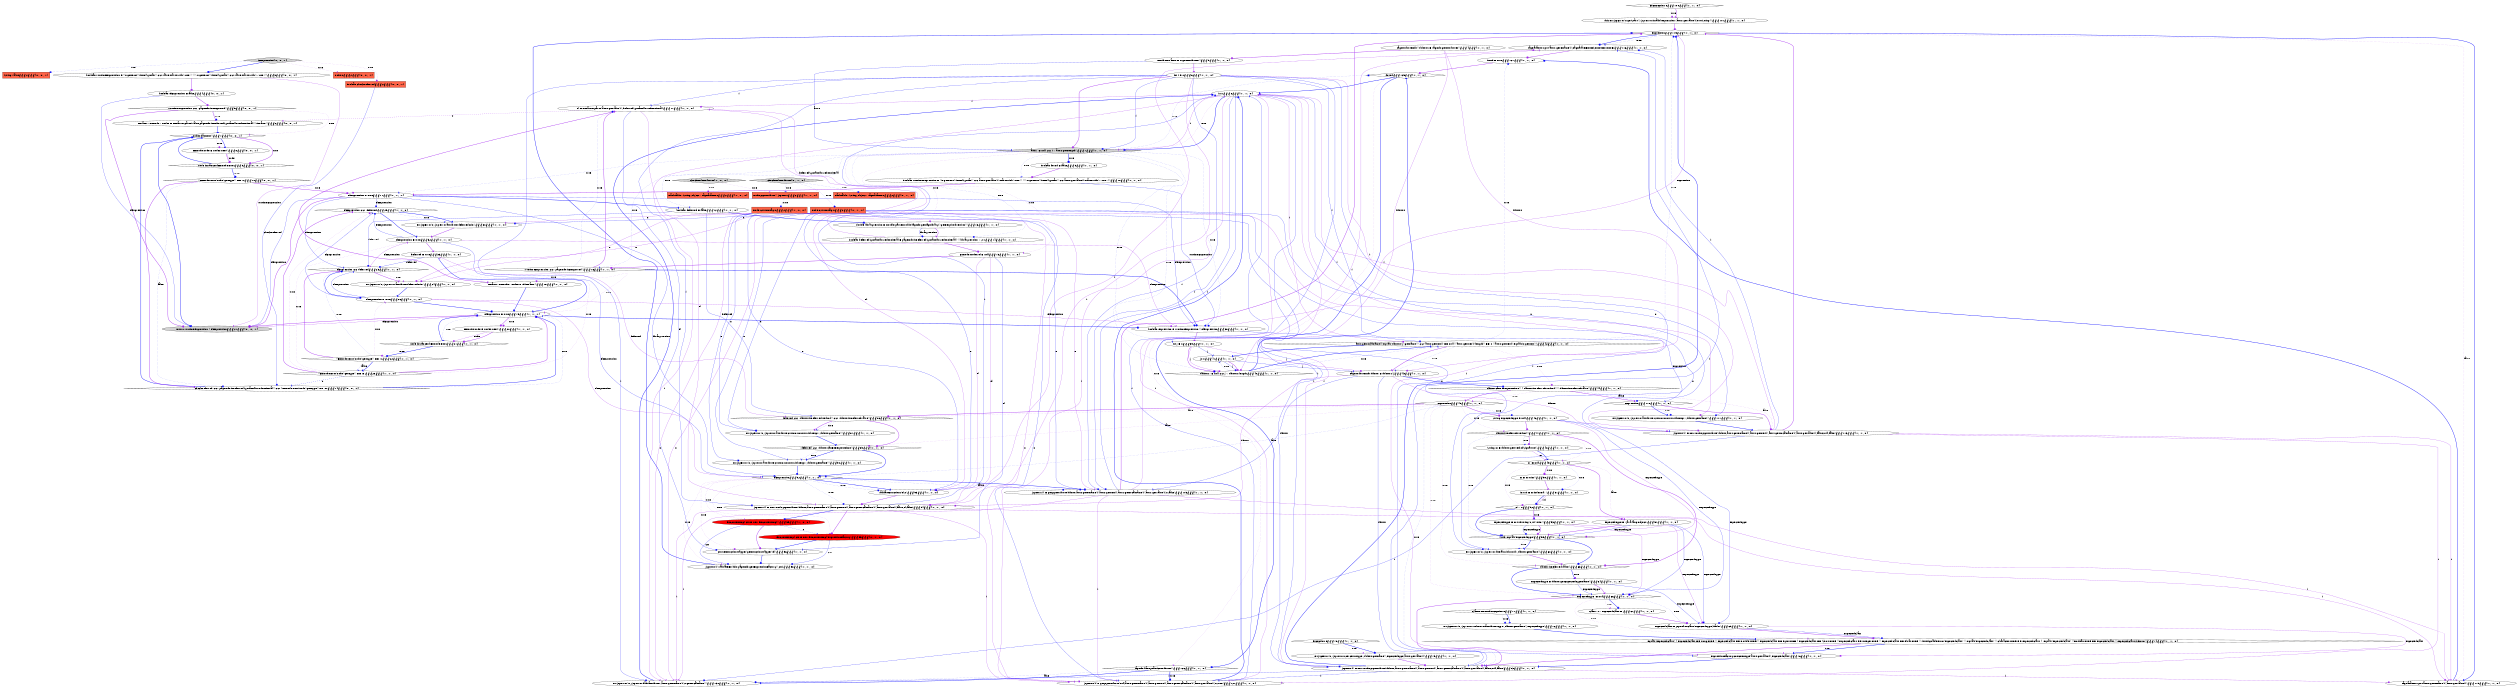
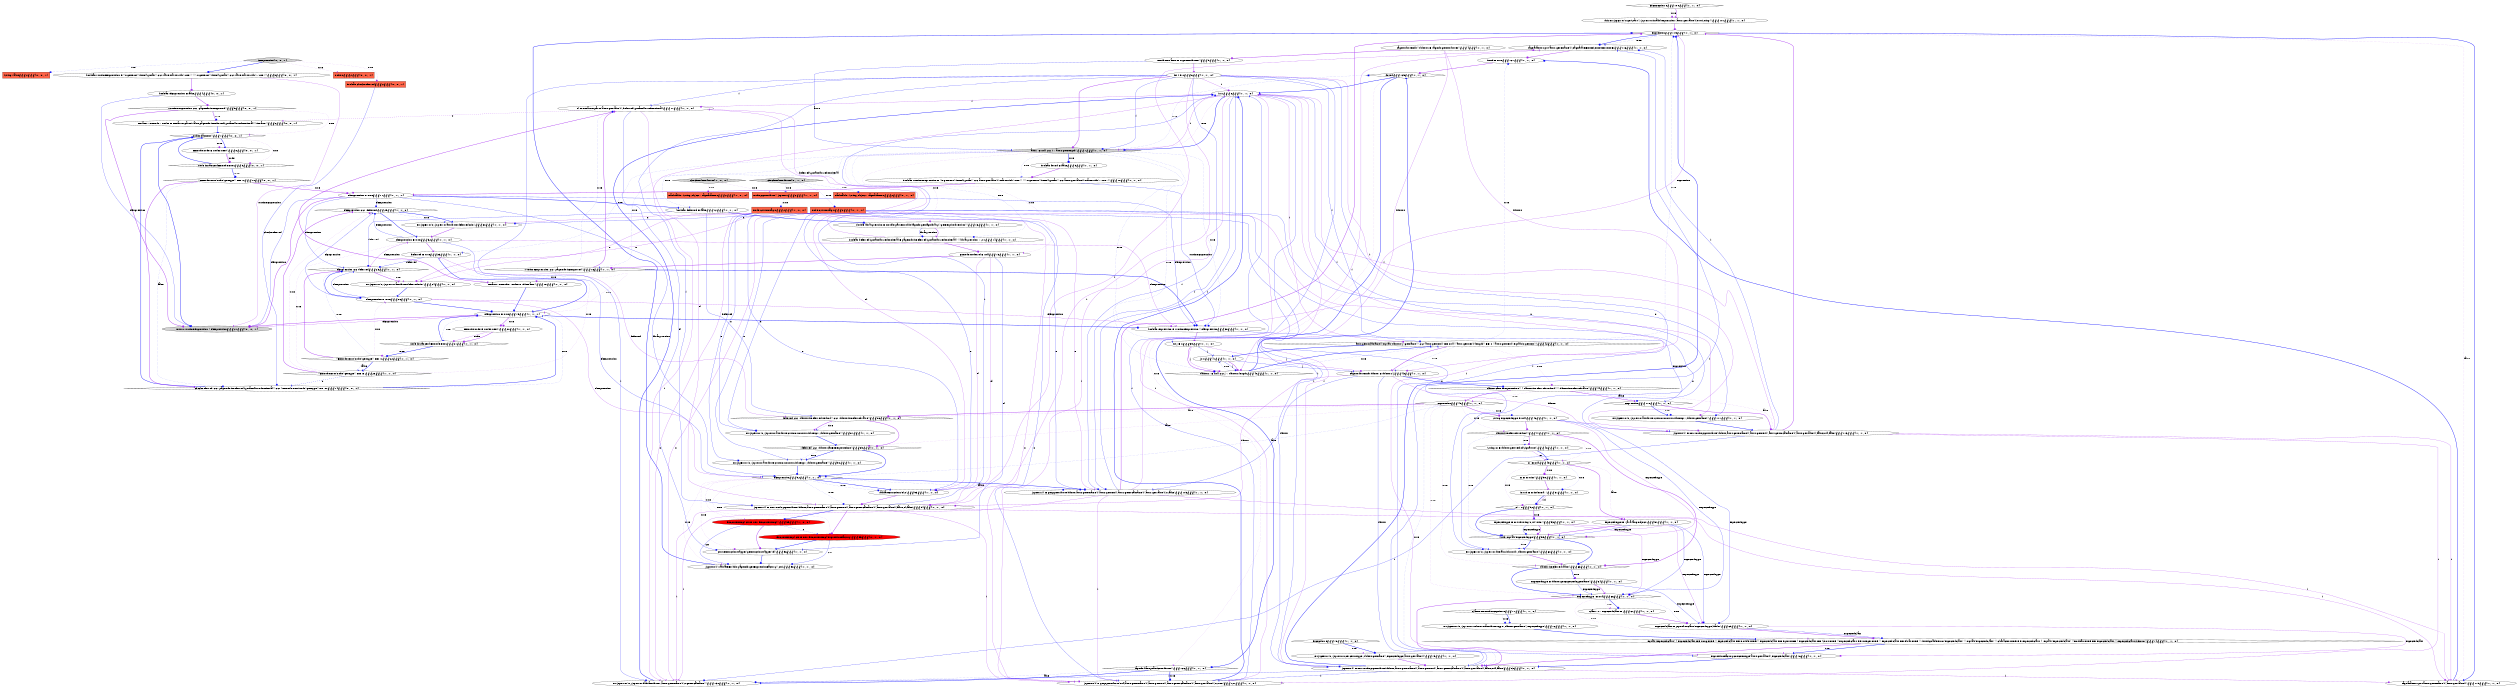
edge "int i = 0@@@6@@@['1', '1', '0']" -> "i++@@@8@@@['1', '1', '0']": added, label "i"
edge "nodes.hasNext()@@@7@@@['0', '0', '1']" -> "node instanceof ELNode.Root@@@9@@@['0', '0', '1']": style bold -> dotted
edge "attrs != null && i < attrs.getLength()@@@7@@@['1', '1', '0']" -> "elExpression = true@@@11@@@['1', '1', '1']": now "attrs != null && i < attrs.getLength()@@@7@@@['1', '1', '0']" -> "deferred = true@@@33@@@['1', '1', '0']"
edge "((ELNode.Root)node).getType() == '#'@@@28@@@['1', '1', '0']" -> "elExpression = true@@@15@@@['1', '1', '1']": removed
